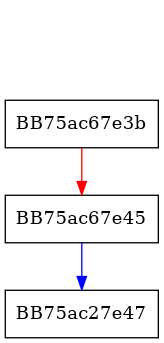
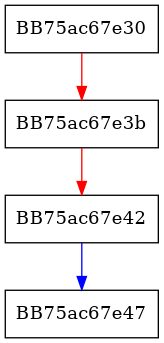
node "BB75ac67e30": added
node "BB75ac67e45": label "BB75ac67e45" -> "BB75ac67e42"
node "BB75ac27e47": label "BB75ac27e47" -> "BB75ac67e47"
